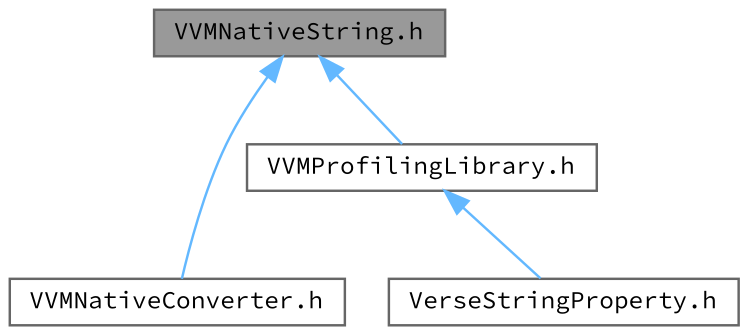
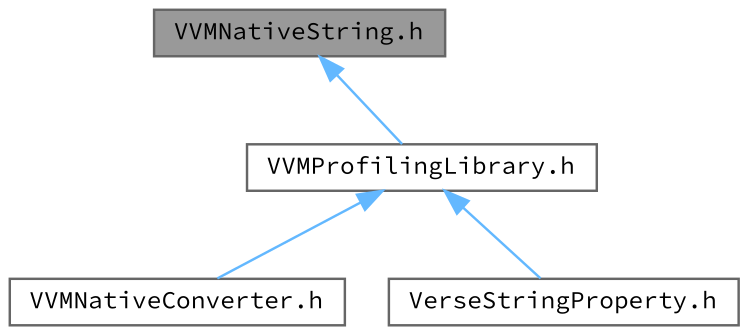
edge "VVMNativeConverter.h" -> "VVMNativeString.h": now "VVMNativeConverter.h" -> "VVMProfilingLibrary.h"
